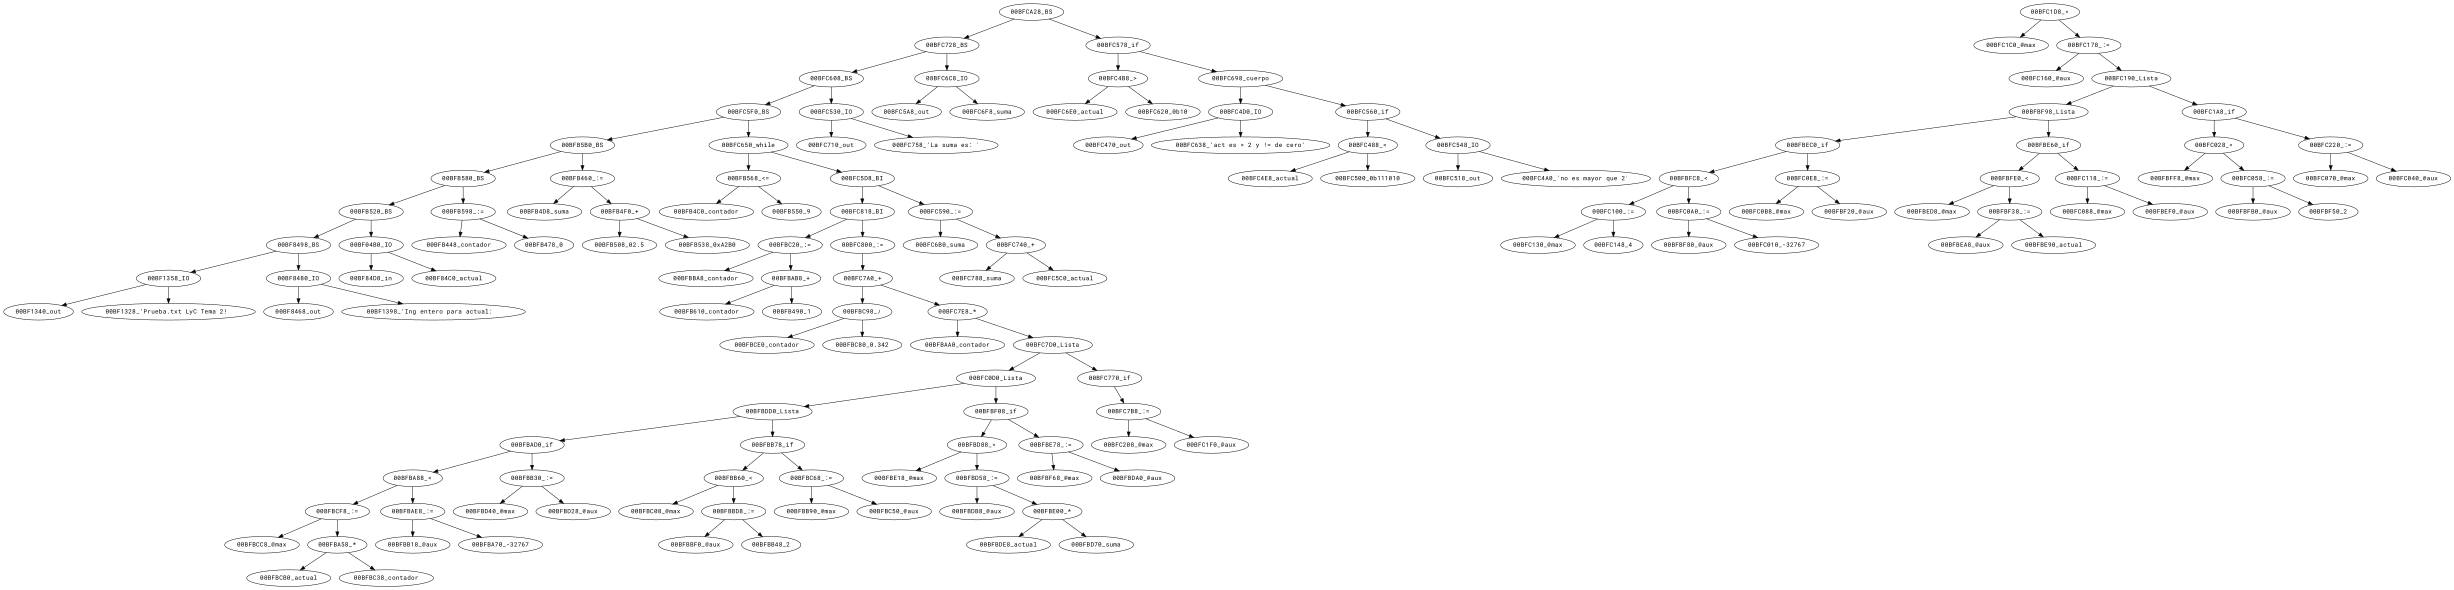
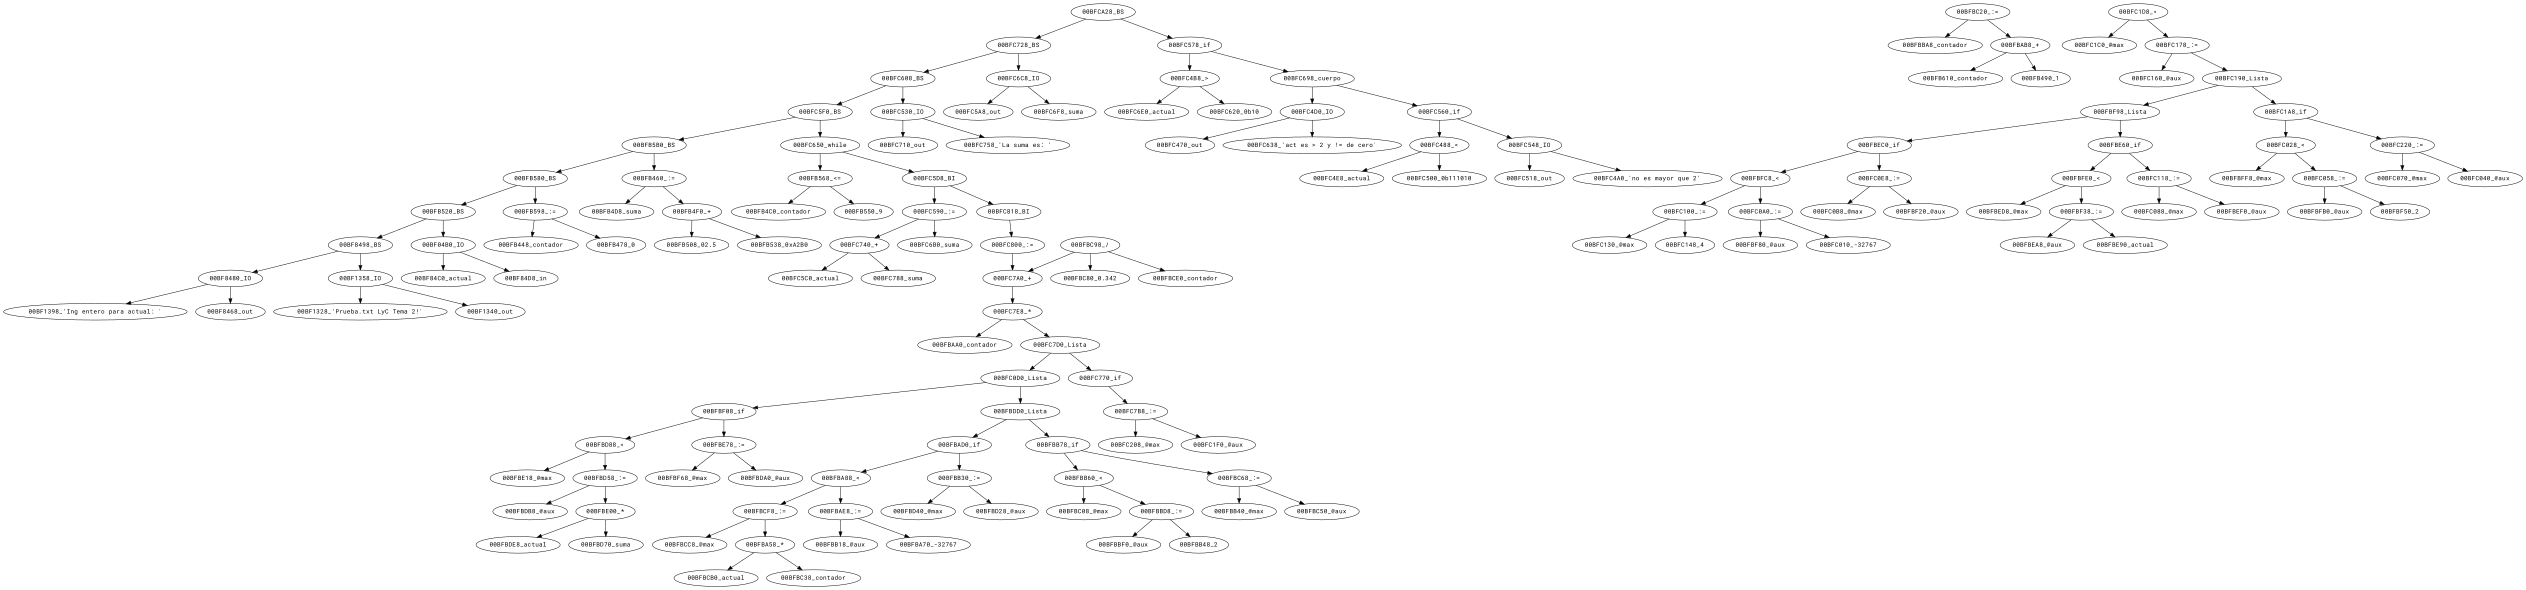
node "08BFC6C8_IO": label "08BFC6C8_IO" -> "00BFC6C8_IO"
edge "00BFC818_BI" -> "00BFBC20_:=": removed
edge "00BFC7A0_+" -> "00BFBC98_/": reversed
node "00BFBB90_@max": label "00BFBB90_@max" -> "00BFBB40_@max"
